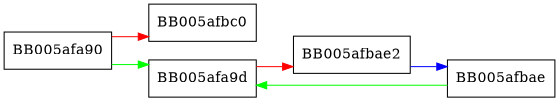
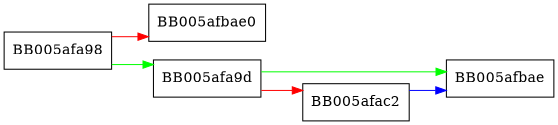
node "BB005afbc0": label "BB005afbc0" -> "BB005afbae0"
node "BB005afa90": label "BB005afa90" -> "BB005afa98"
node "BB005afbae2": label "BB005afbae2" -> "BB005afac2"
edge "BB005afbae" -> "BB005afa9d": reversed
